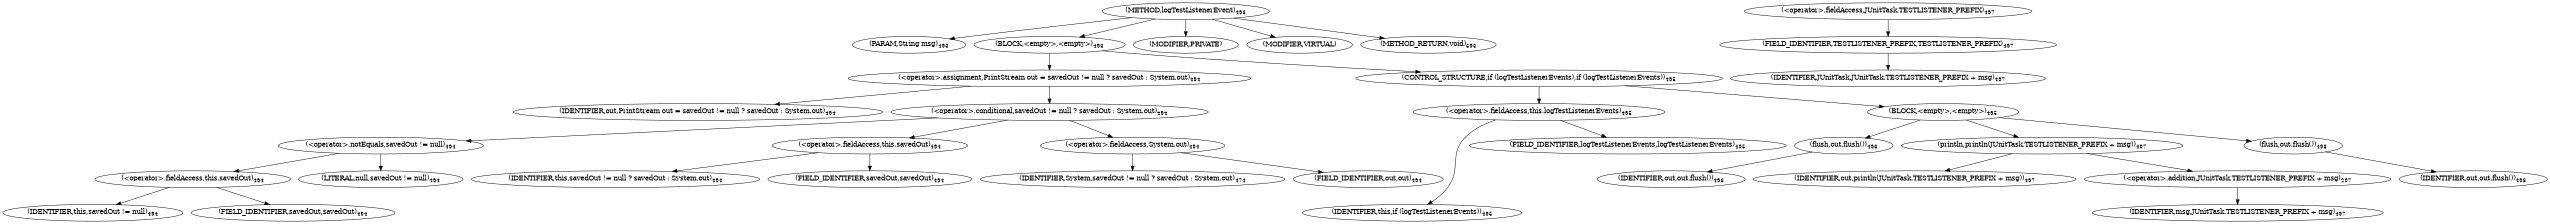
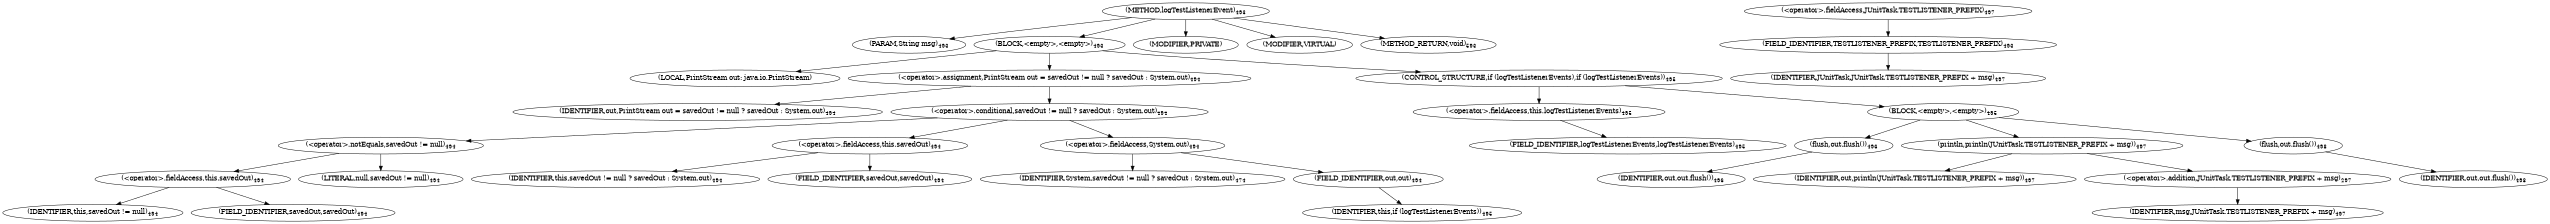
node "(FIELD_IDENTIFIER,TESTLISTENER_PREFIX,TESTLISTENER_PREFIX)": text "497" -> "493"
node "(LOCAL,PrintStream out: java.io.PrintStream)": added
edge "(<operator>.fieldAccess,this.logTestListenerEvents)" -> "(IDENTIFIER,this,if (logTestListenerEvents))": now "(FIELD_IDENTIFIER,out,out)" -> "(IDENTIFIER,this,if (logTestListenerEvents))"
